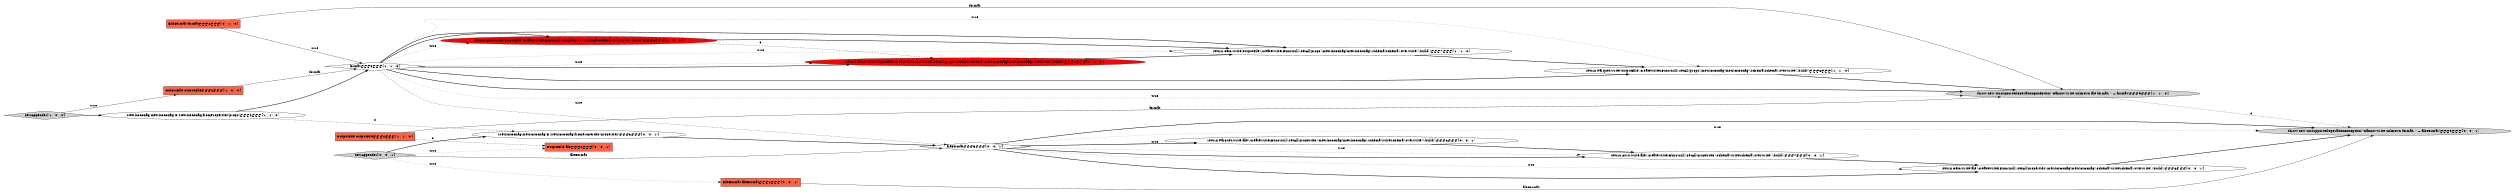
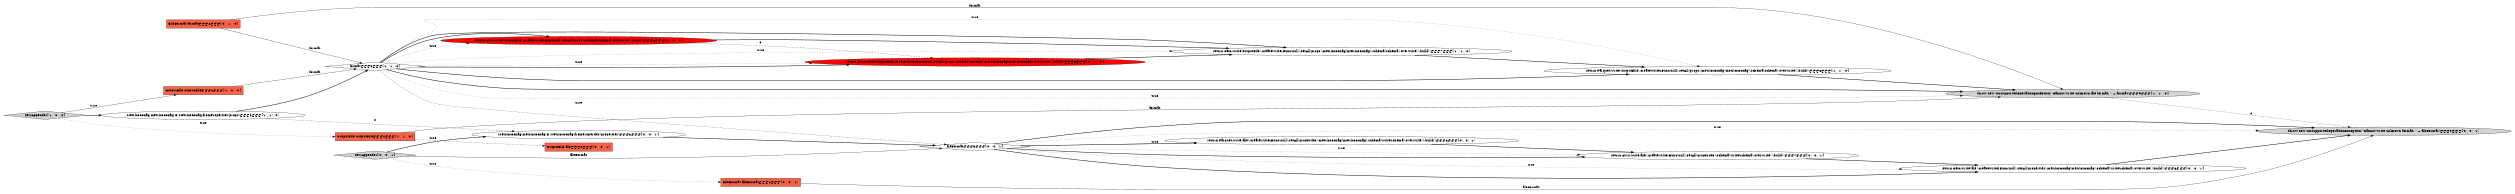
edge "FileFormat format@@@2@@@['0', '1', '0']" -> "format@@@5@@@['1', '1', '0']": label "true" -> "format"
edge "newAppender['1', '0', '0']" -> "OutputFile outputFile@@@2@@@['1', '1', '0']": added, label "true"
edge "OutputFile outputFile@@@2@@@['1', '1', '0']" -> "OutputFile file@@@2@@@['0', '0', '1']": label "0" -> "true"
edge "newAppender['0', '0', '1']" -> "OutputFile file@@@2@@@['0', '0', '1']": removed, label "true"
